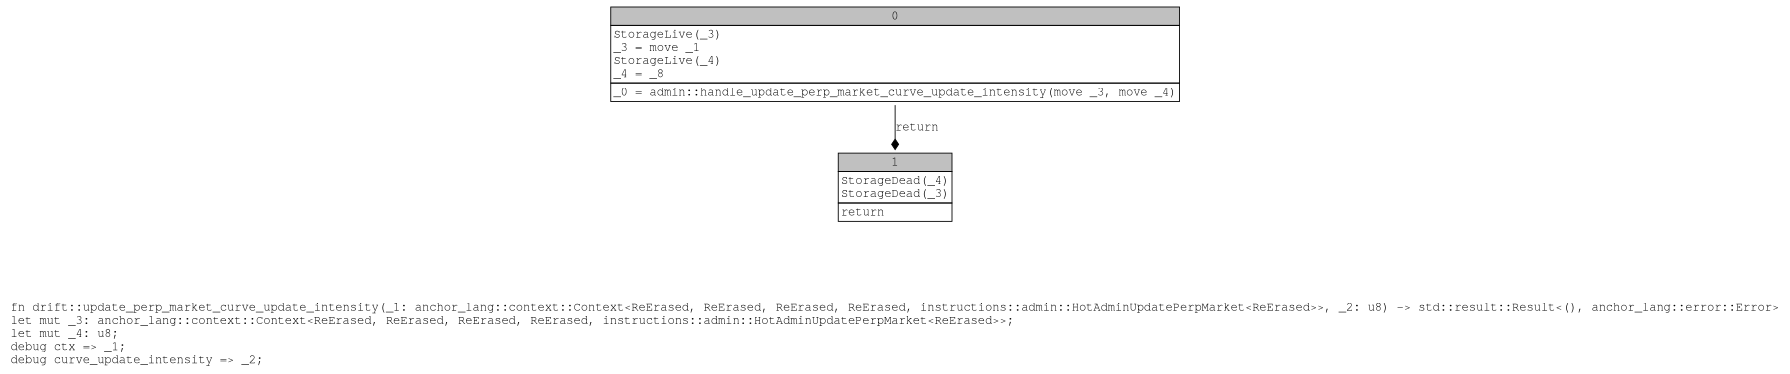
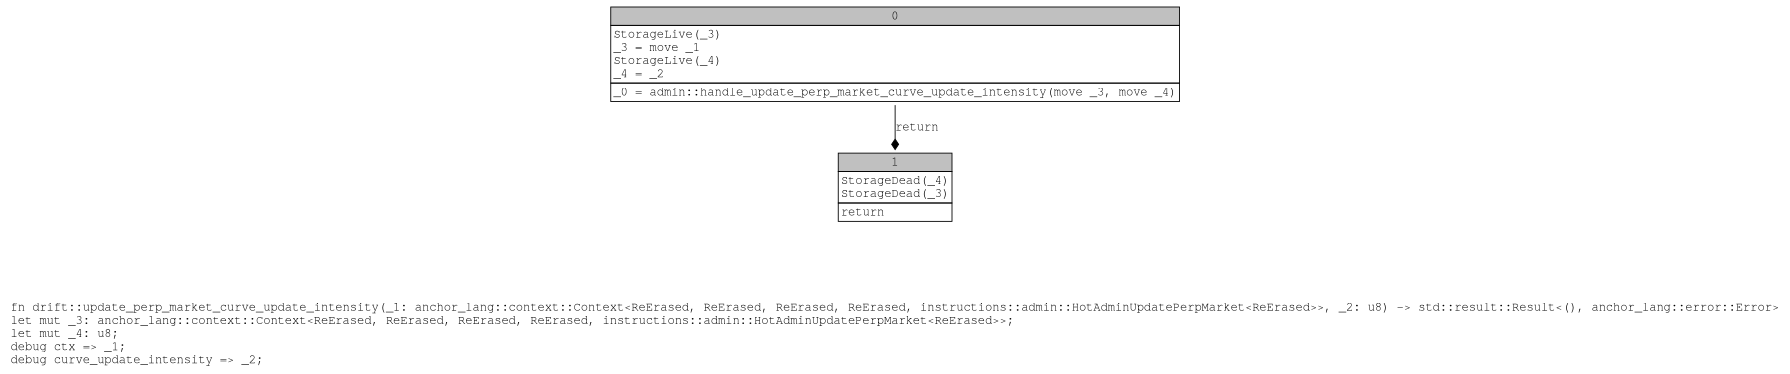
node "0": text "_4 = _8" -> "_4 = _2"
